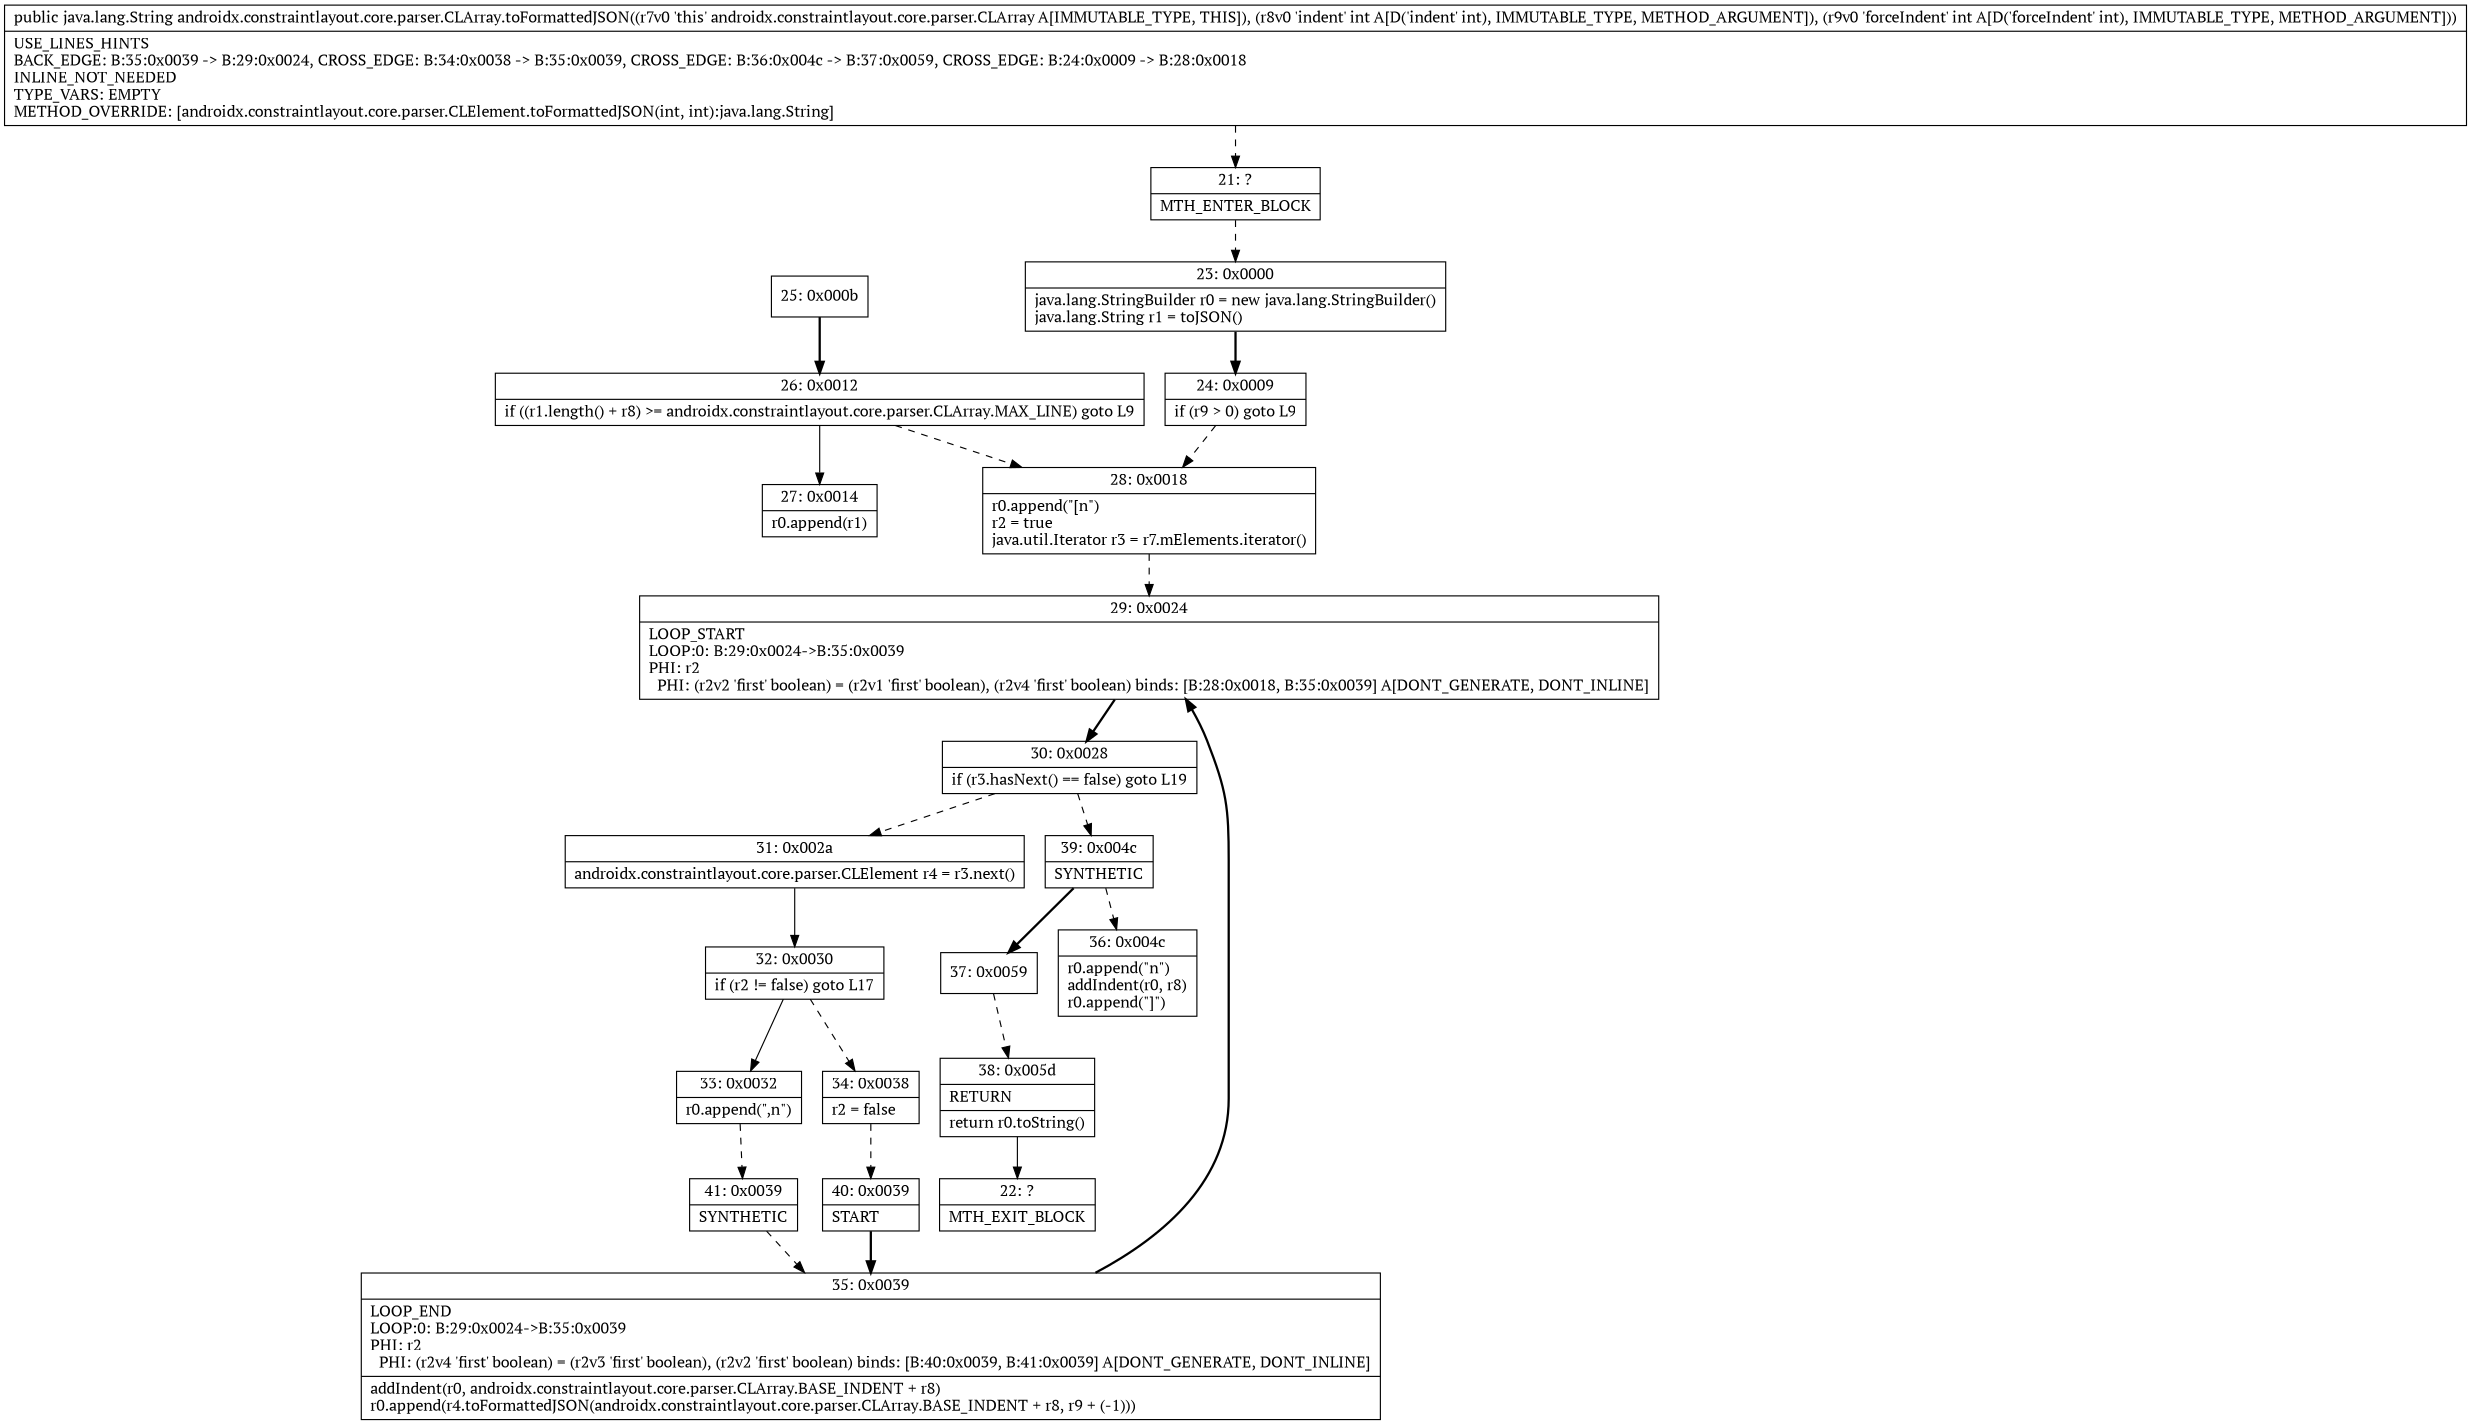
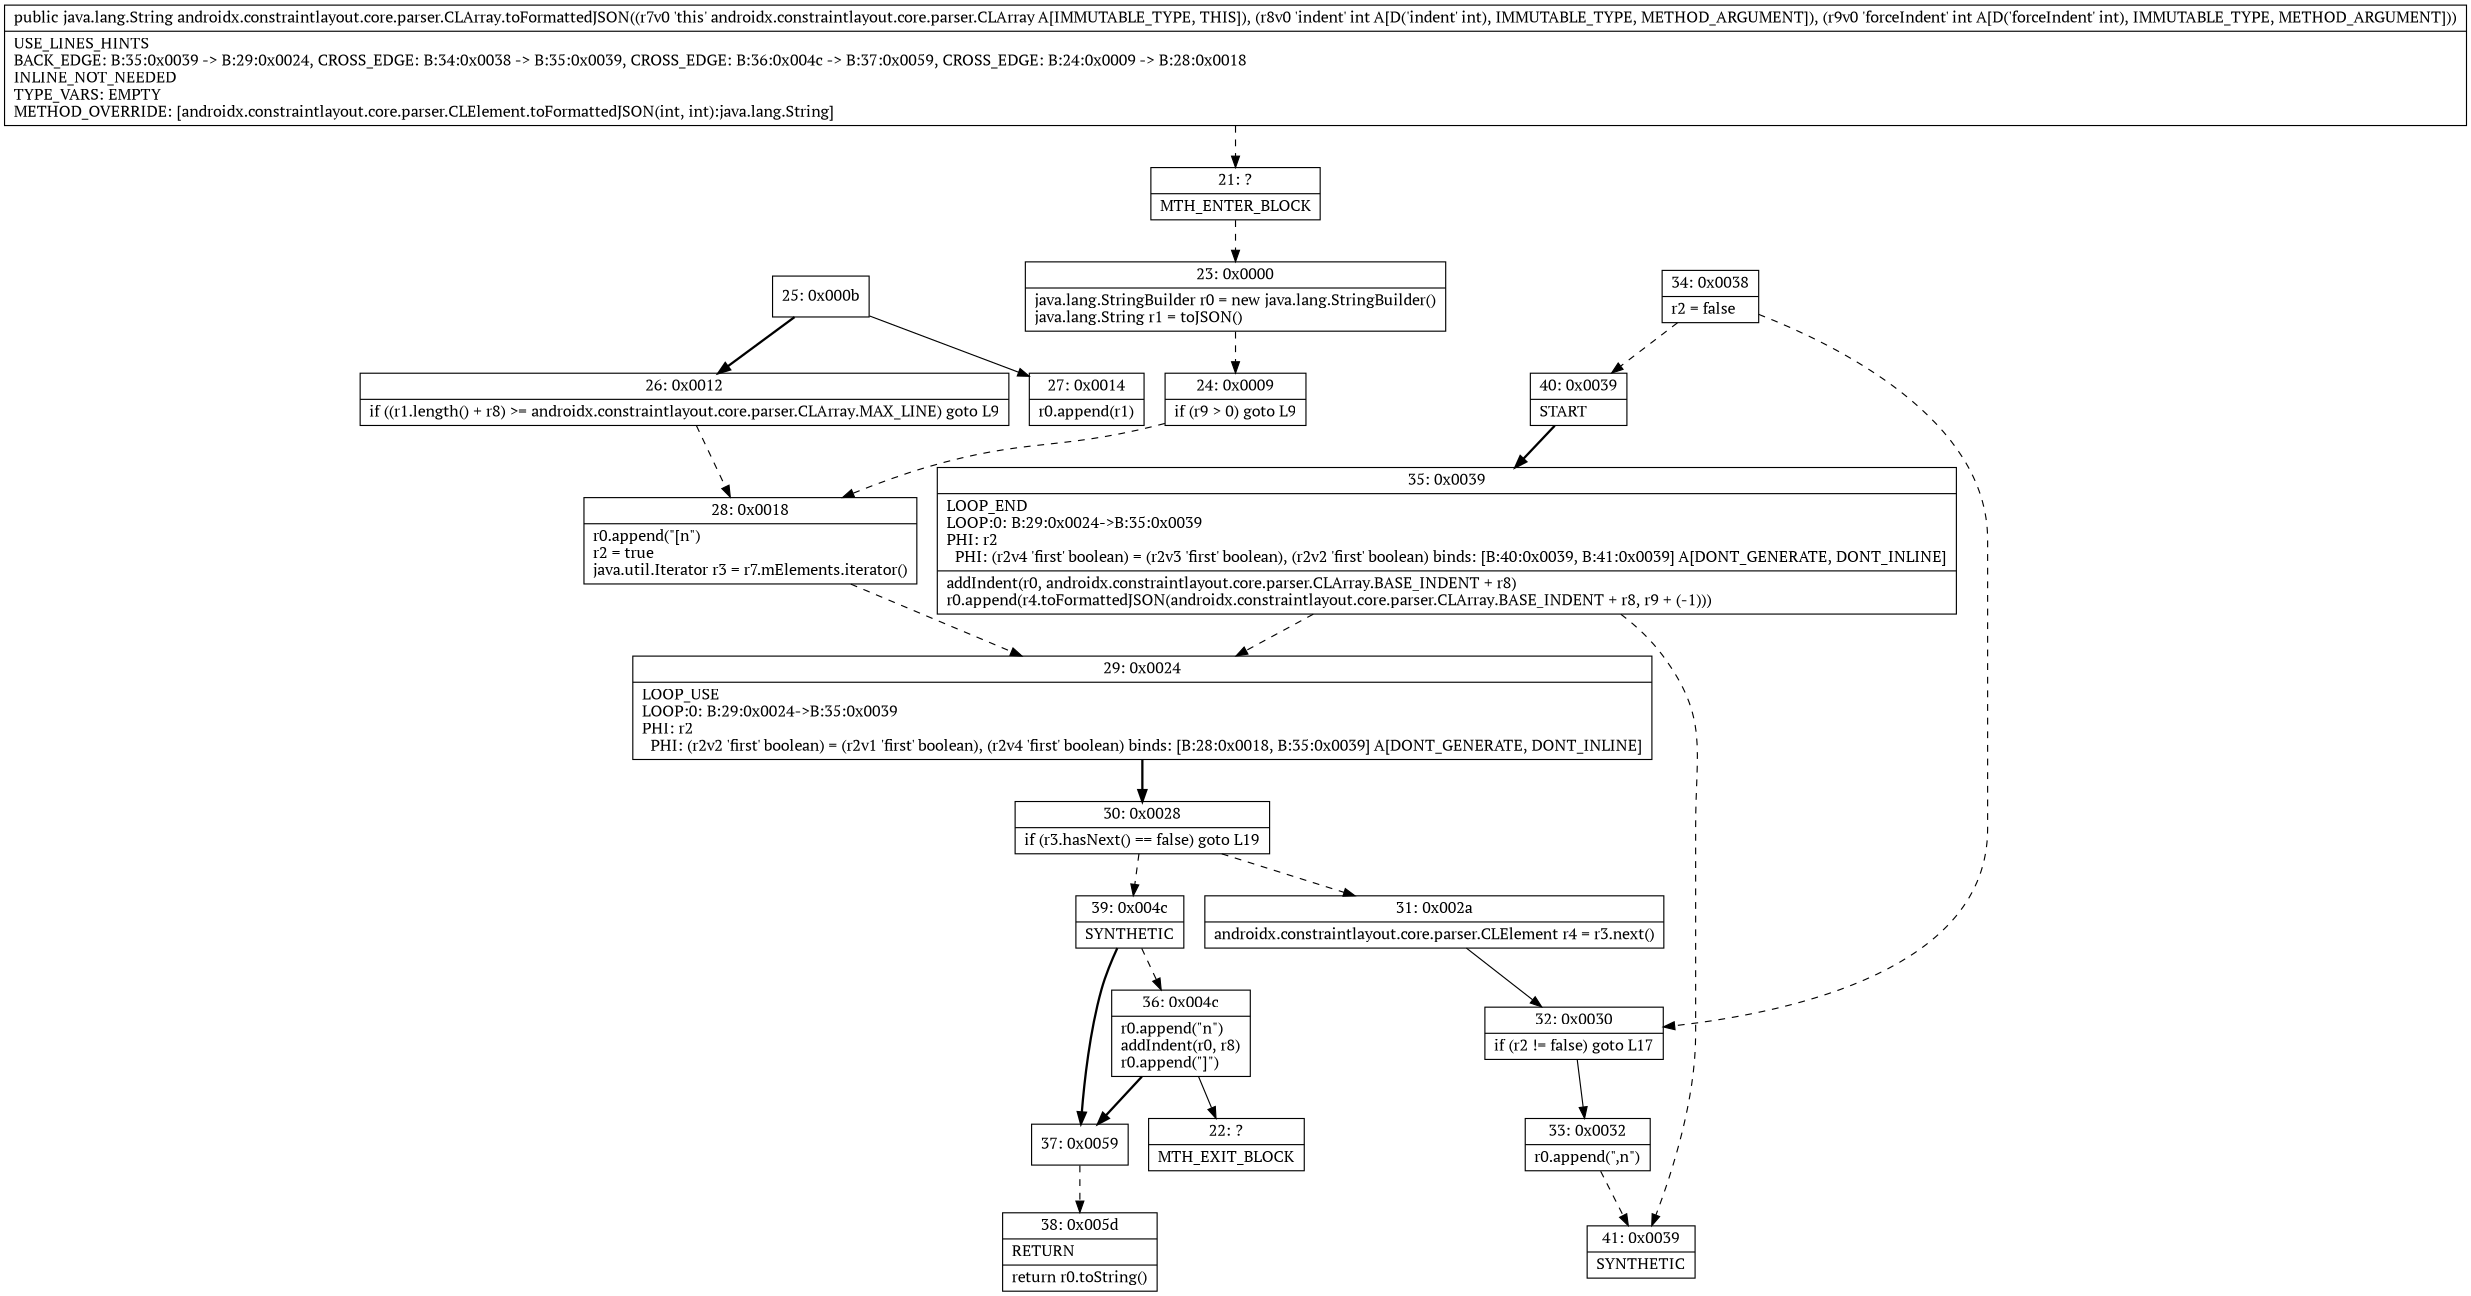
edge "23: 0x0000" -> "24: 0x0009": style bold -> dashed
edge "26: 0x0012" -> "27: 0x0014": now "25: 0x000b" -> "27: 0x0014"
node "29: 0x0024": text "LOOP_START" -> "LOOP_USE"
edge "35: 0x0039" -> "29: 0x0024": style bold -> dashed
edge "32: 0x0030" -> "34: 0x0038": reversed
edge "36: 0x004c" -> "37: 0x0059": added
edge "38: 0x005d" -> "22: ?": now "36: 0x004c" -> "22: ?"
edge "41: 0x0039" -> "35: 0x0039": reversed
